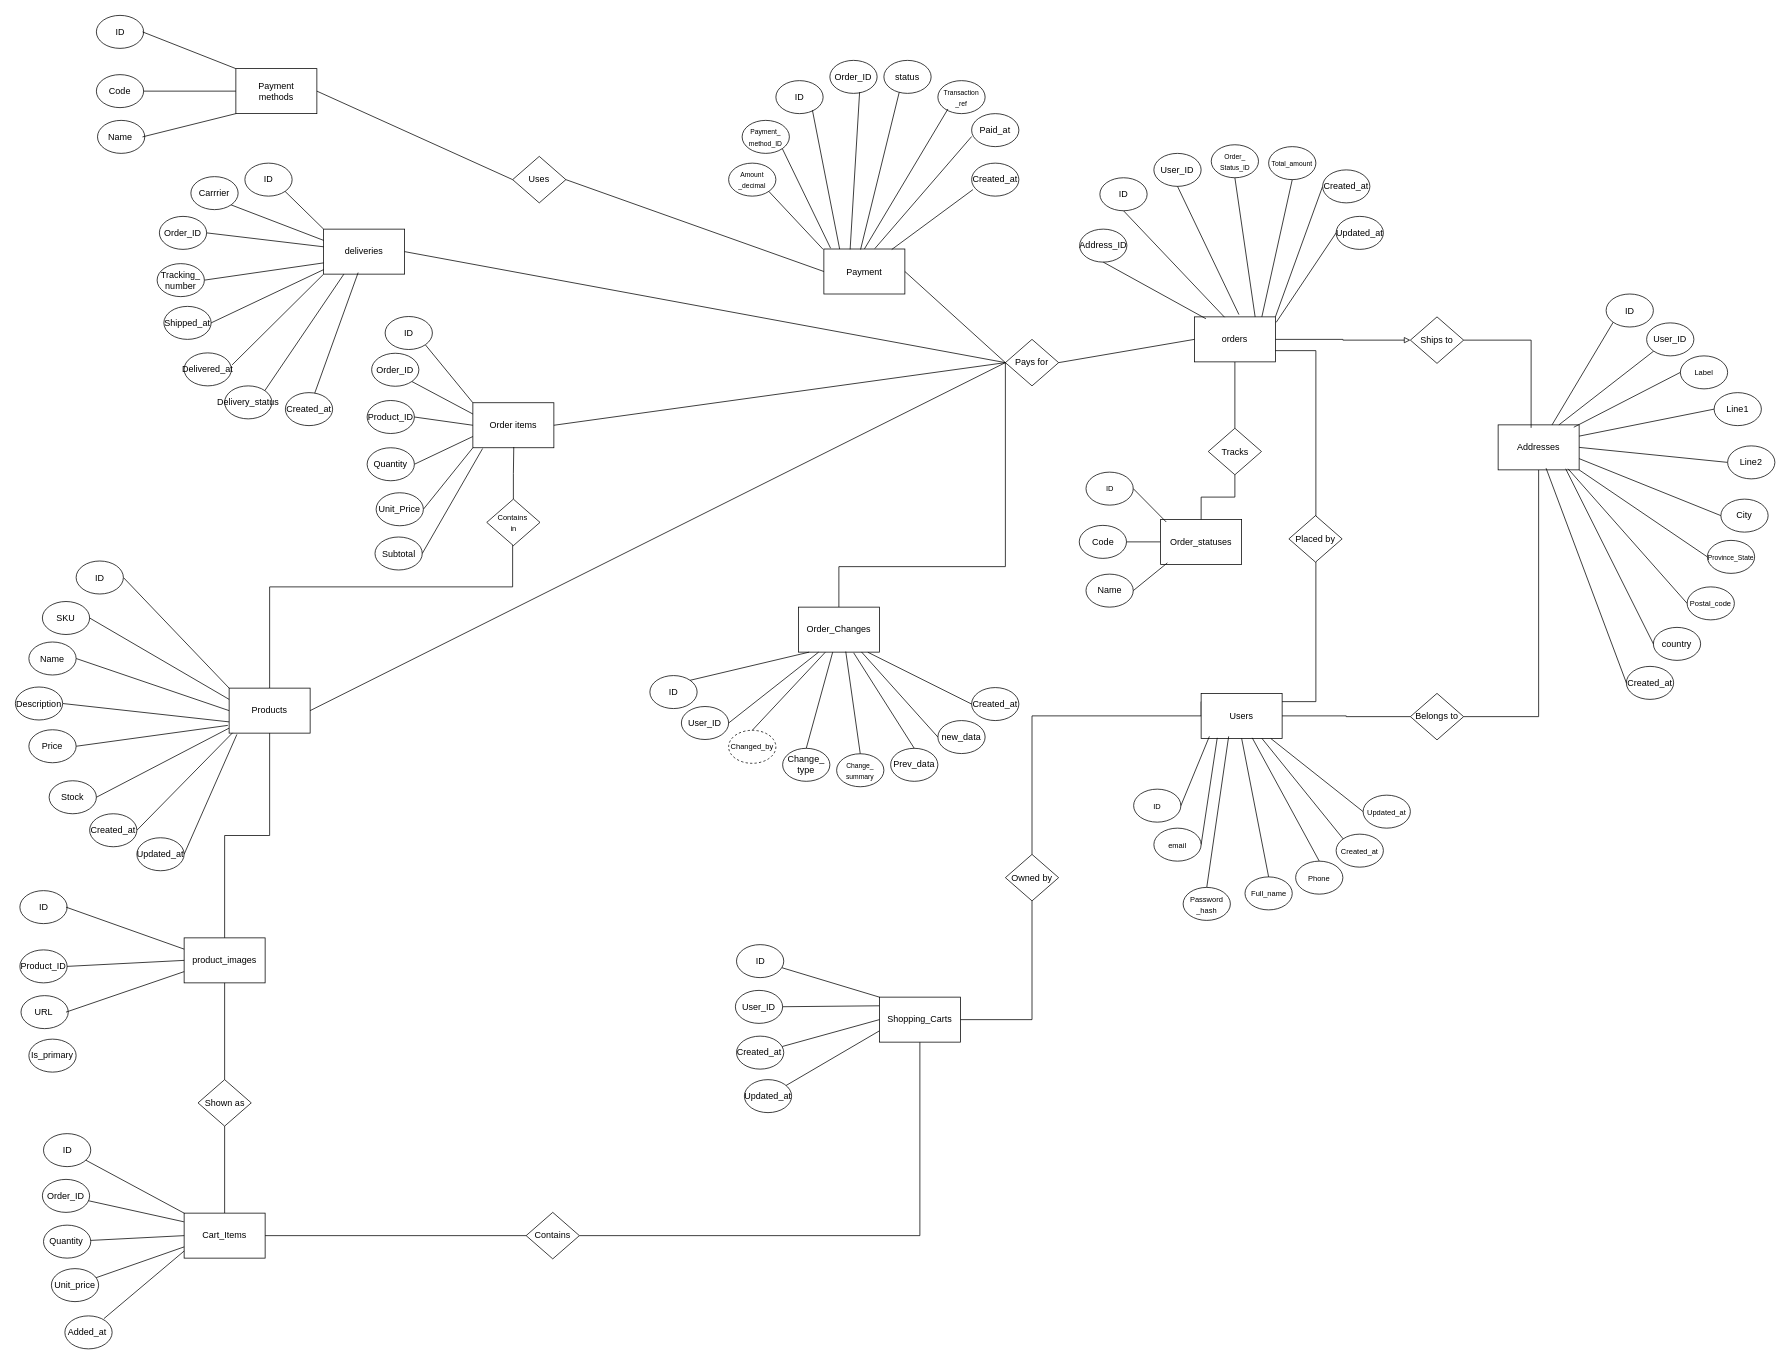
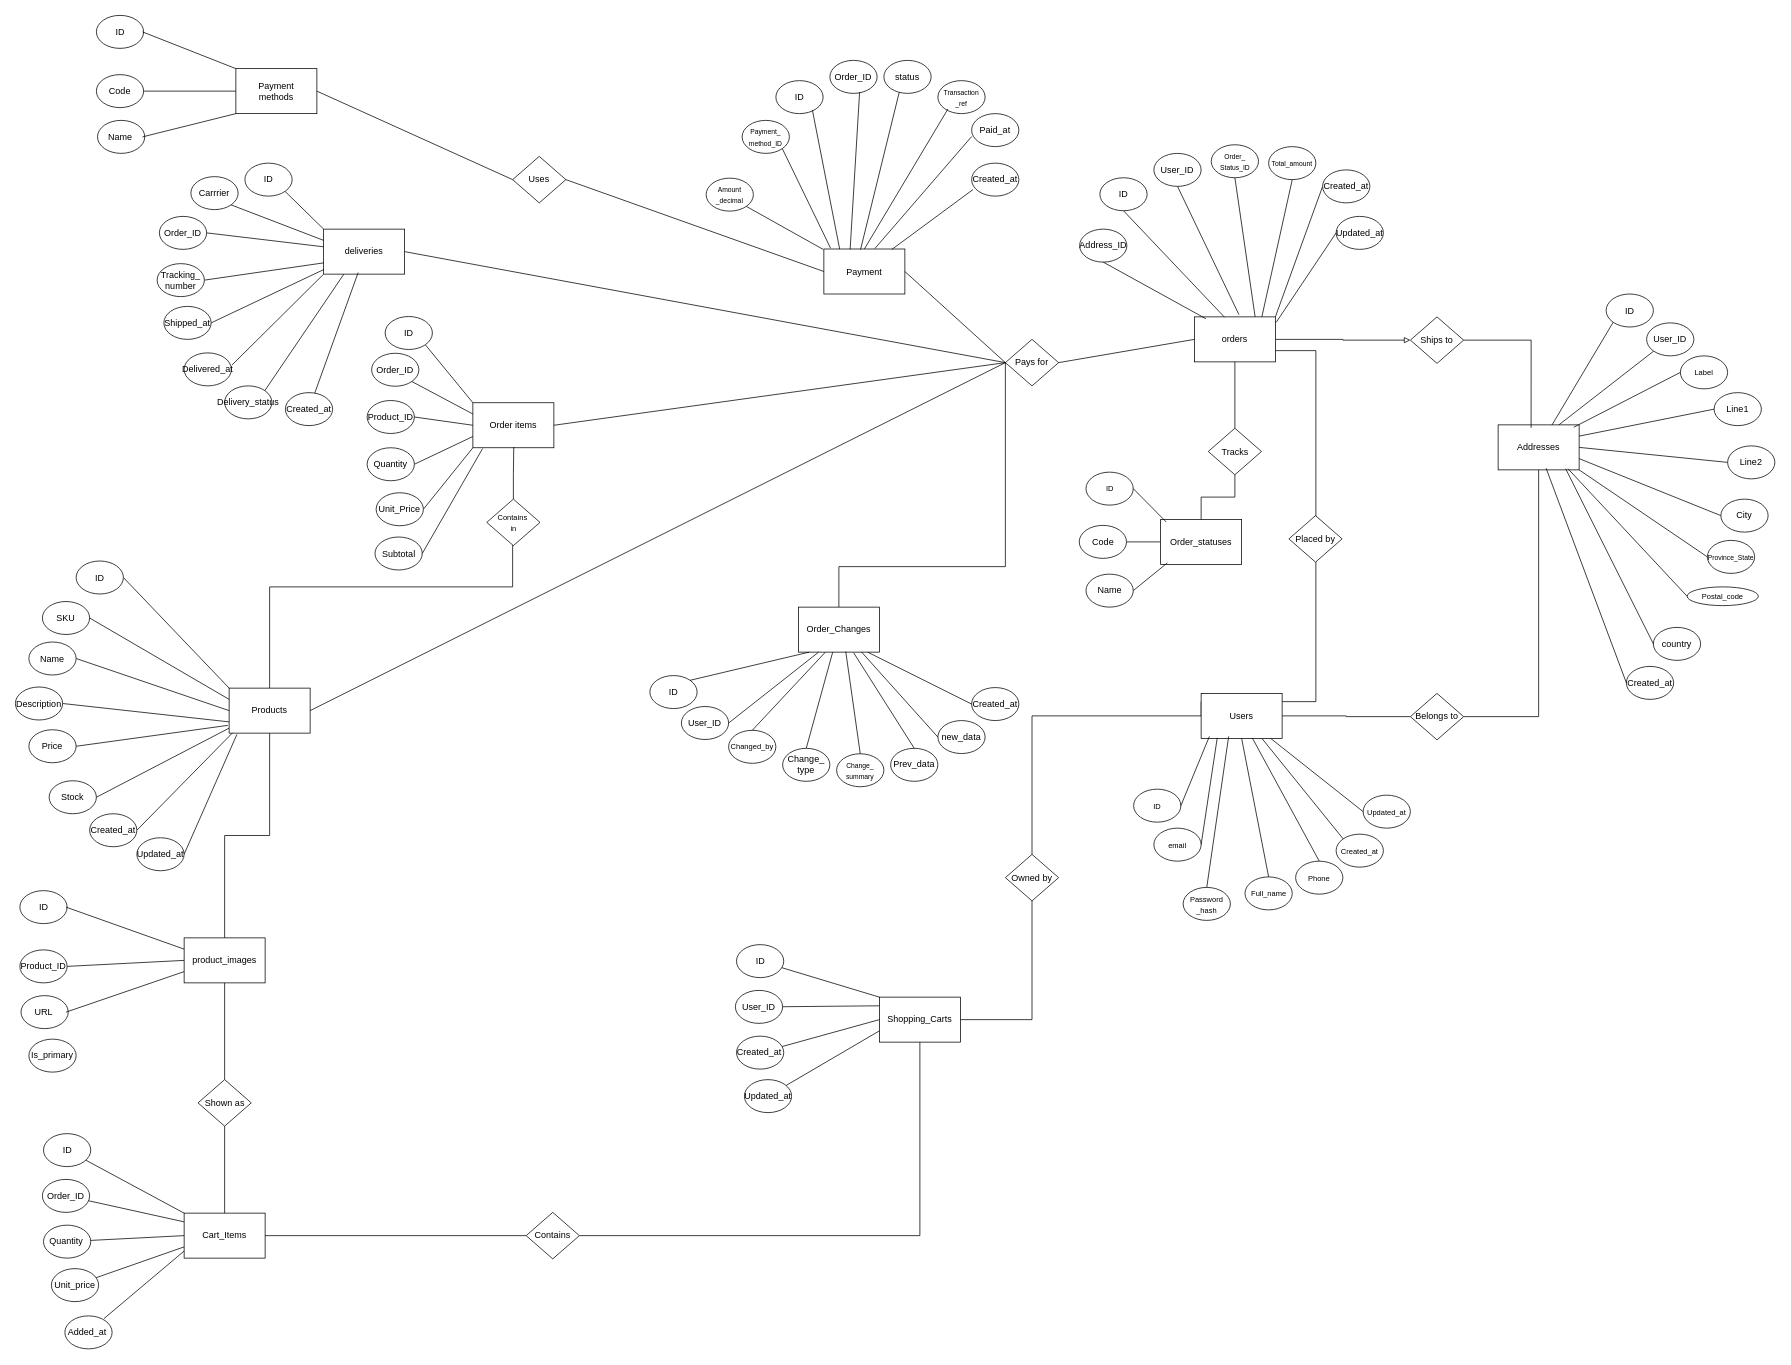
node "Amount _decimal": moved (752, 180) -> (730, 195)
node "Postal_code": size 47x33 -> 71x19
node "Changed_by": style dashed -> solid
